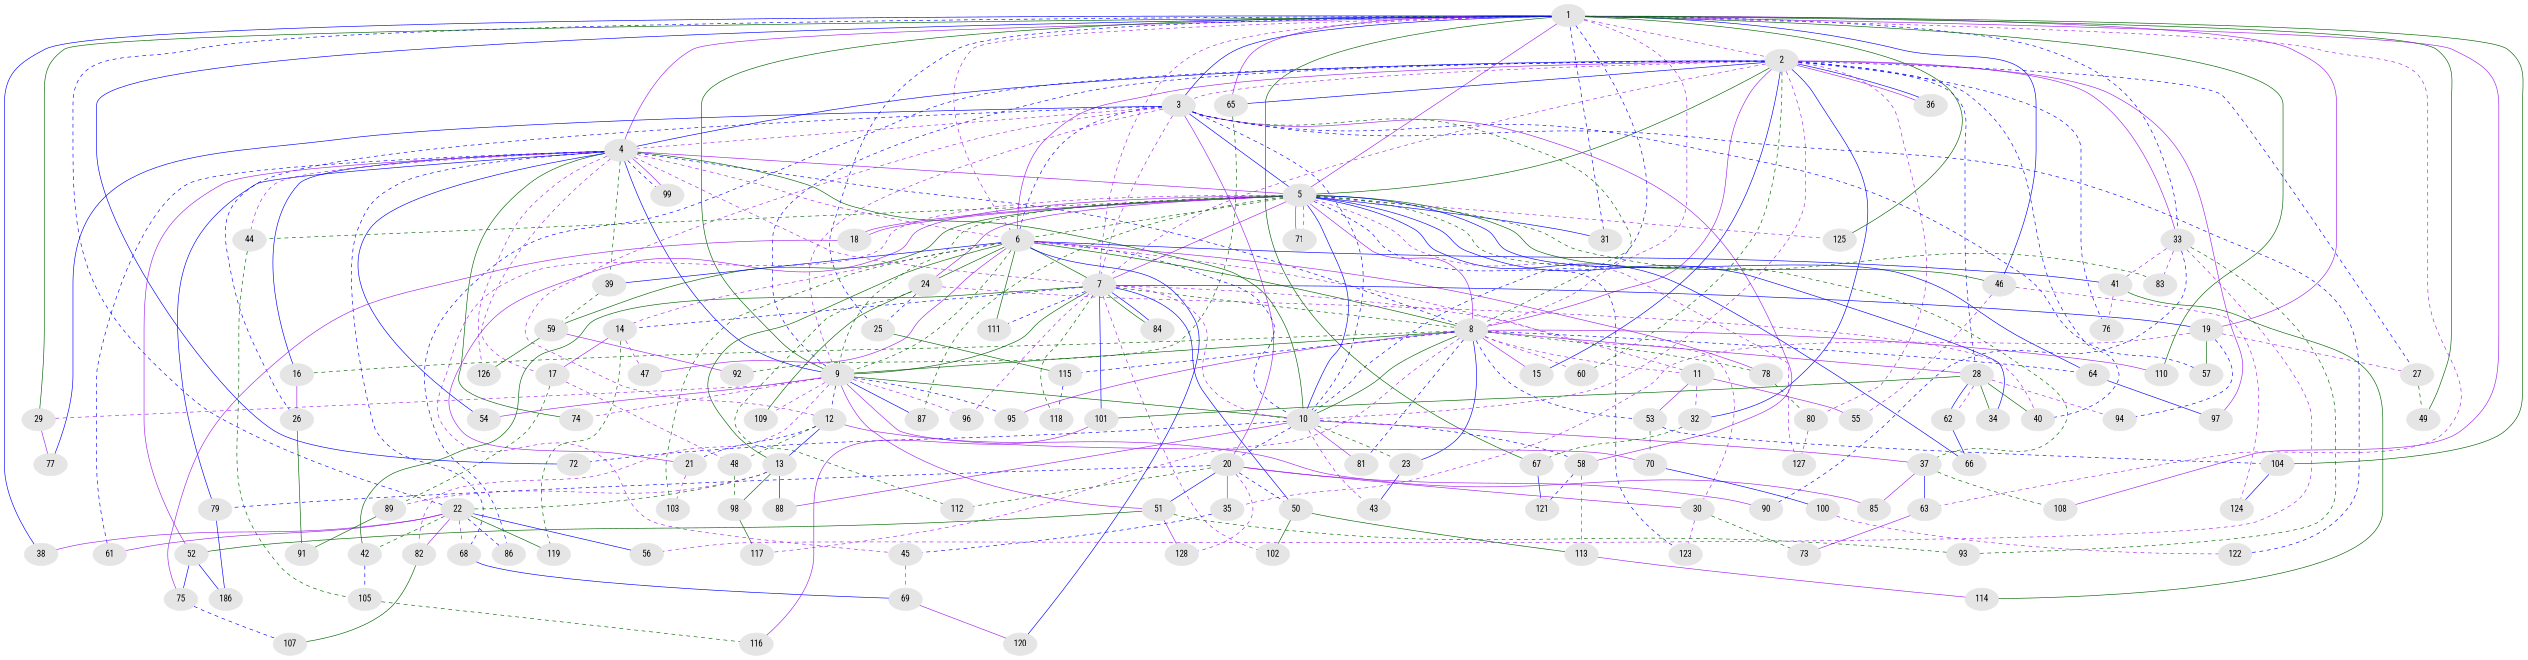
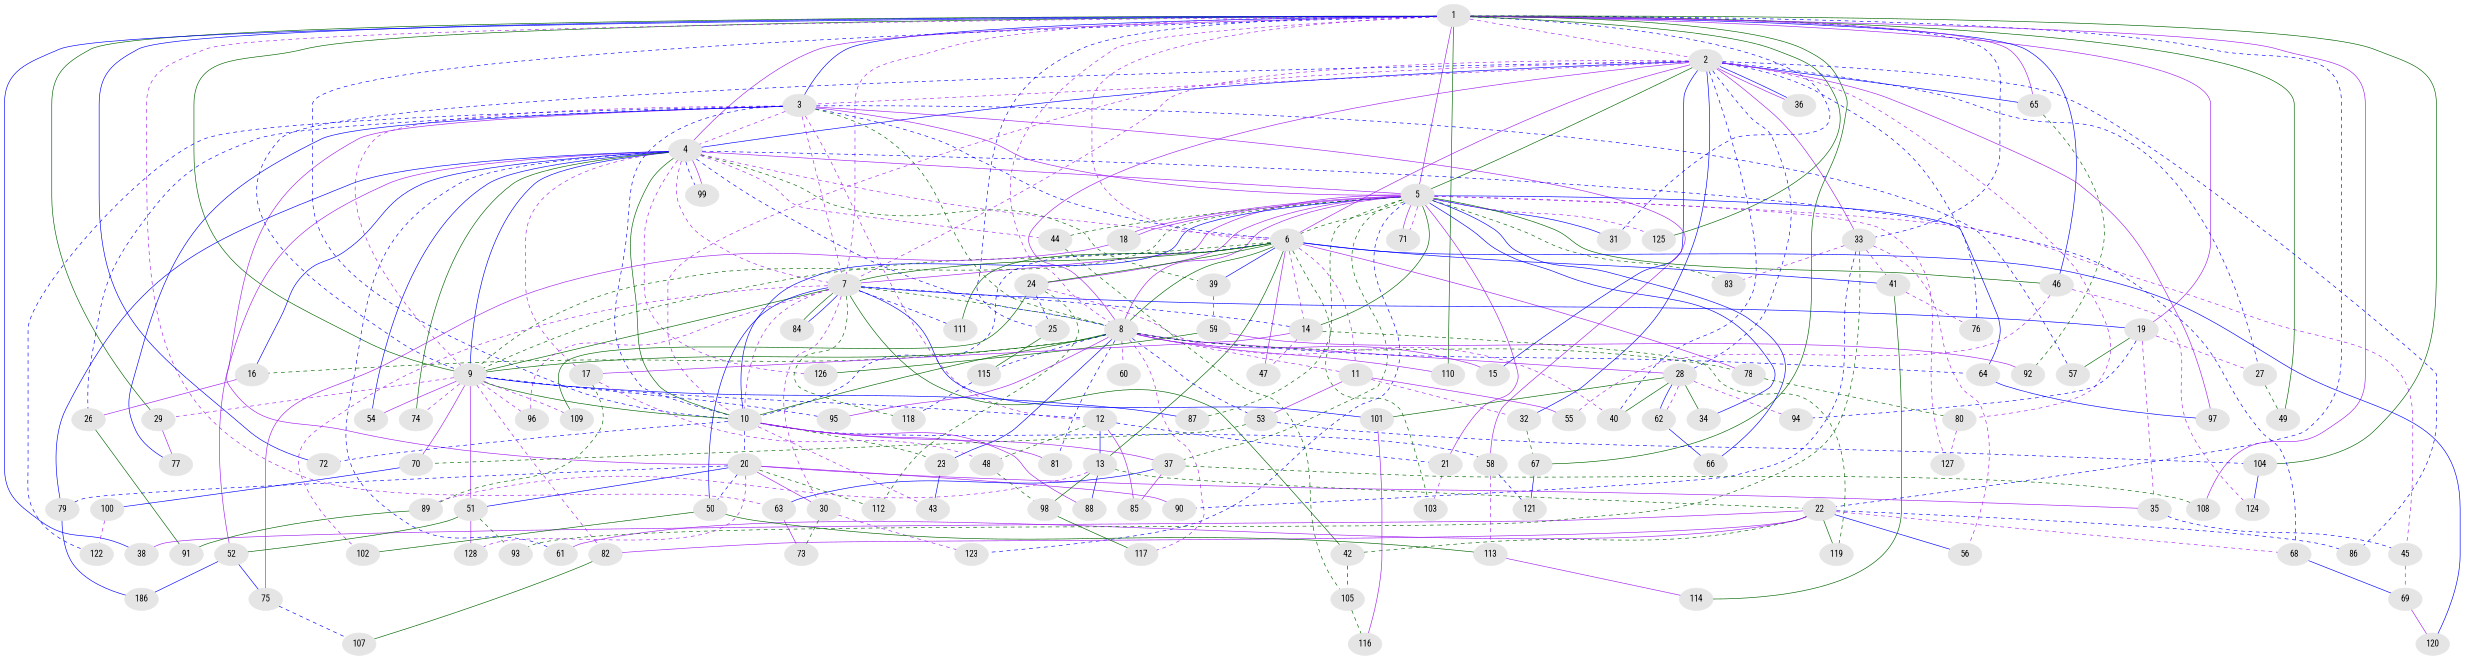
edge "3" -- "5": color blue -> purple
edge "5" -- "59": now "5" -- "14"
edge "2" -- "60": removed
